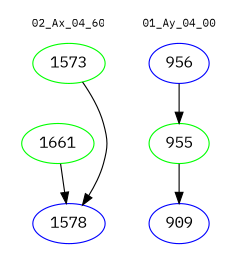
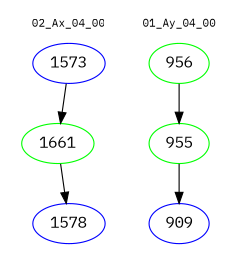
cluster "02_Ax_04_60": label "02_Ax_04_60" -> "02_Ax_04_00"
node "1573": color green -> blue
node "956": color blue -> green
edge "1573" -> "1578": now "1573" -> "1661"
